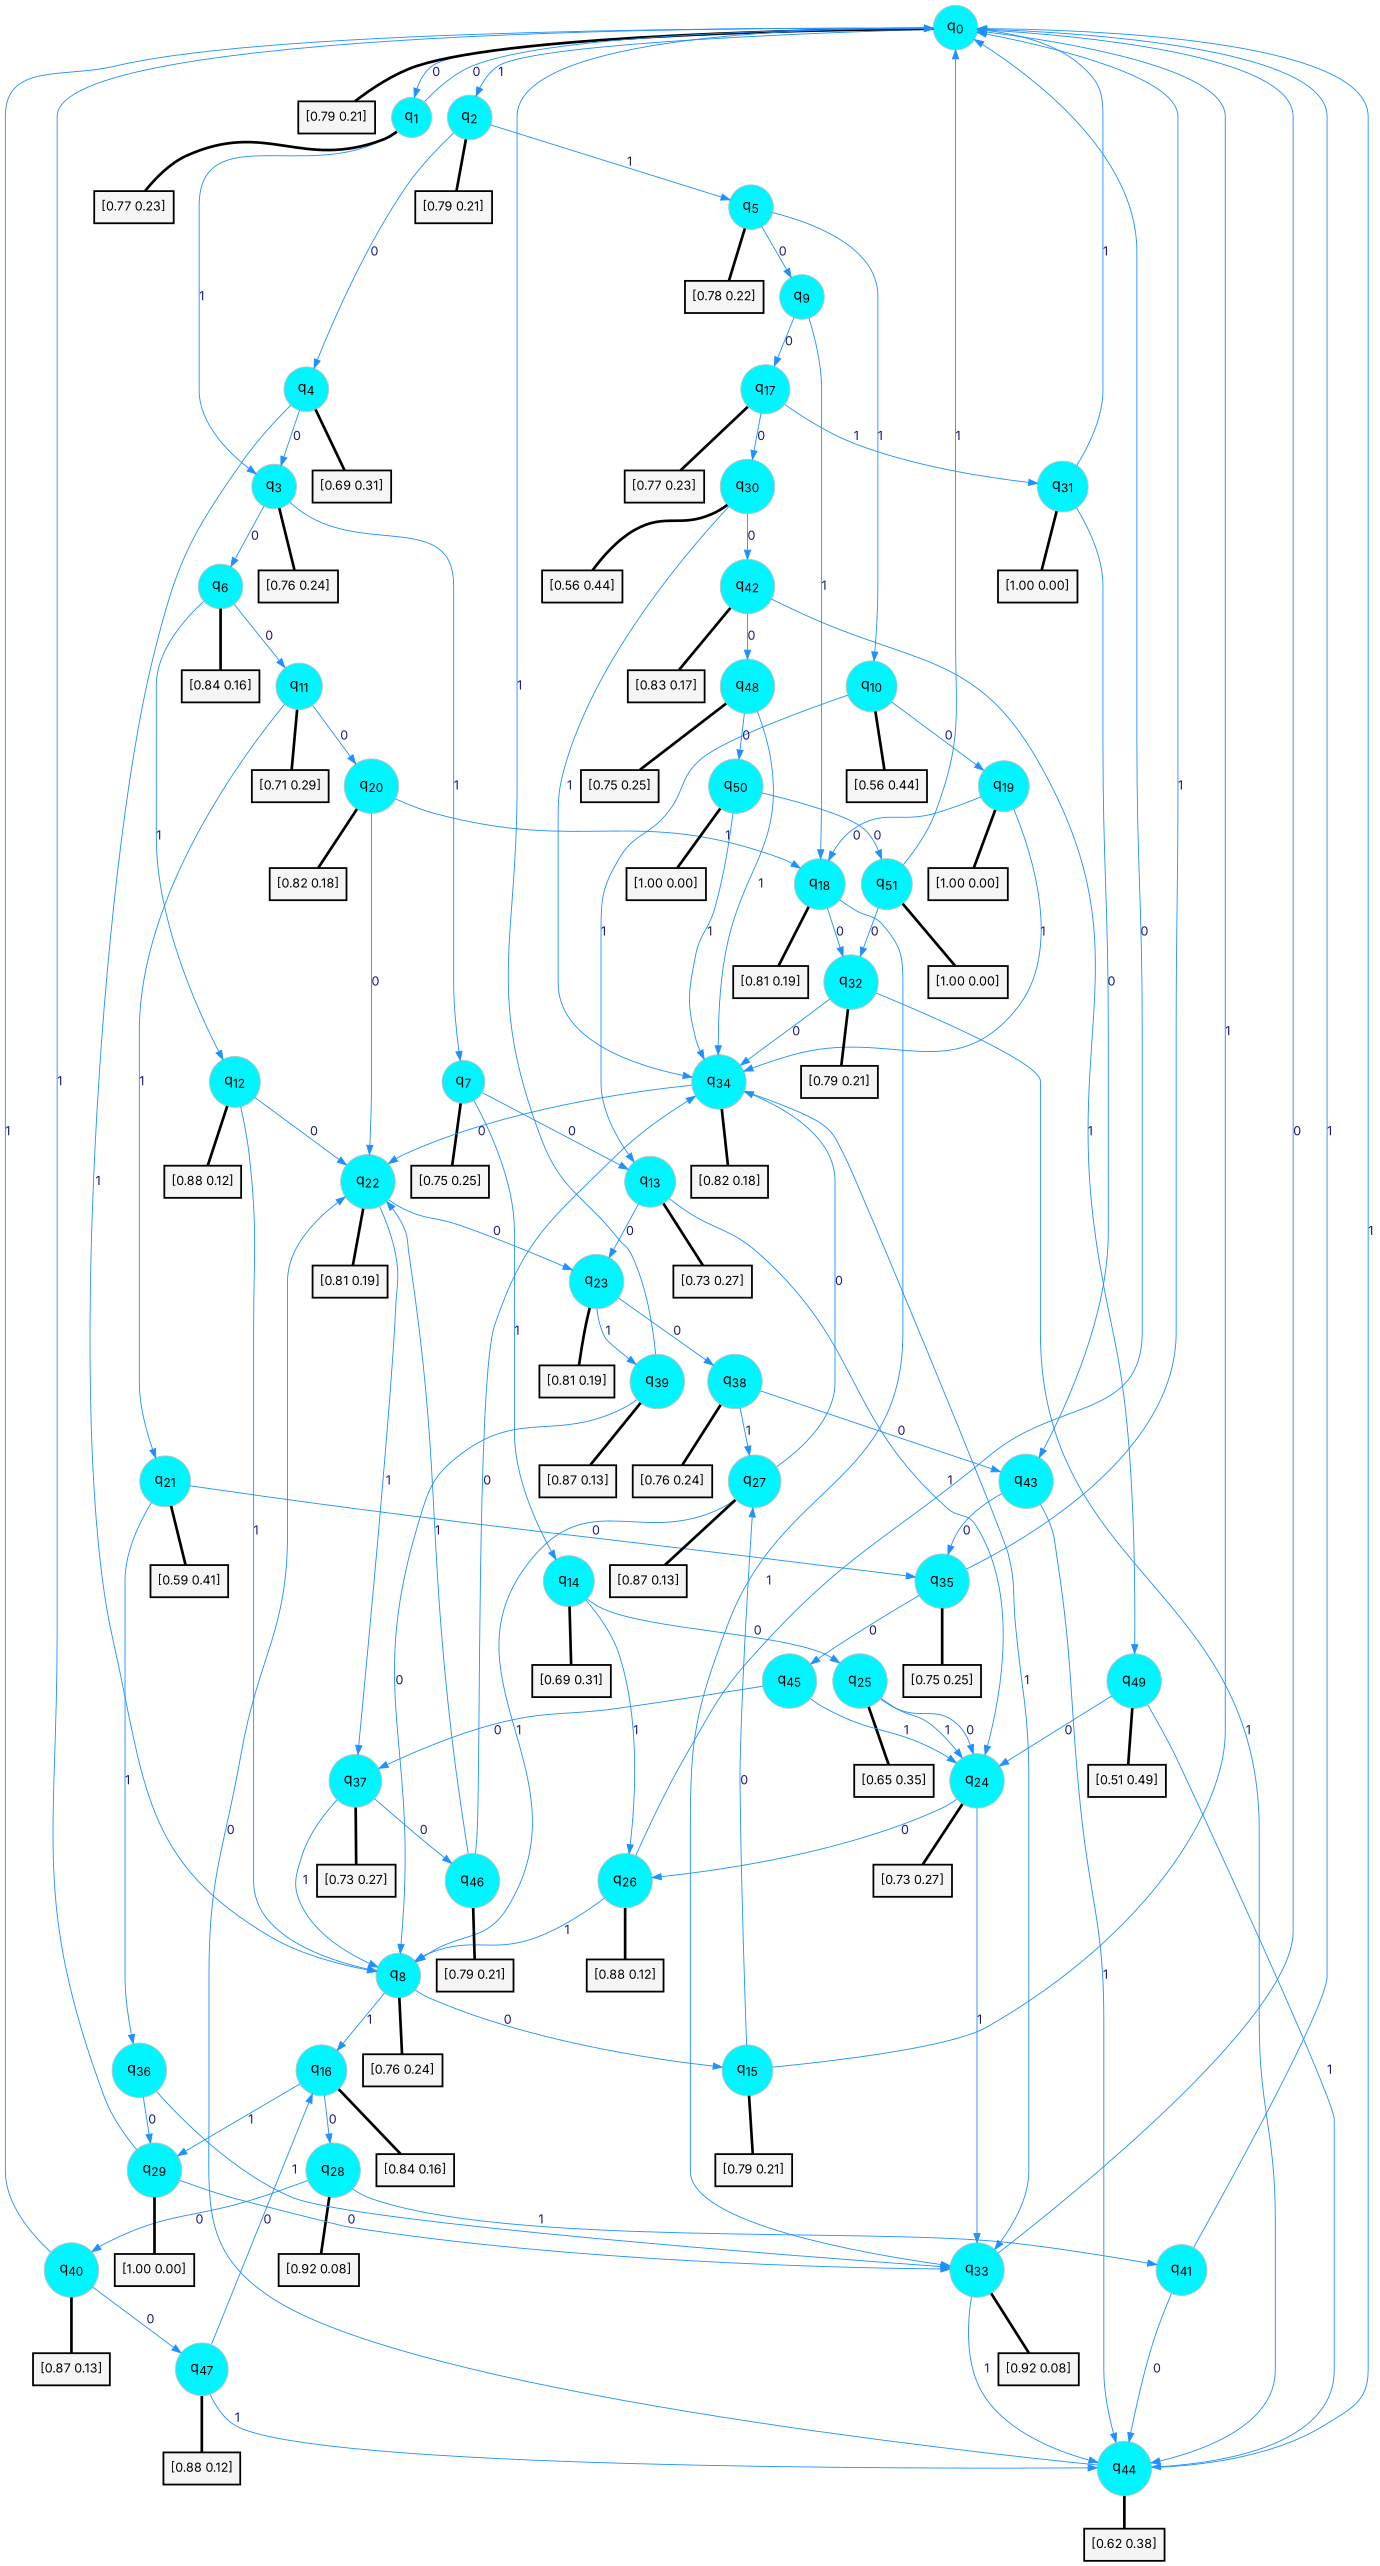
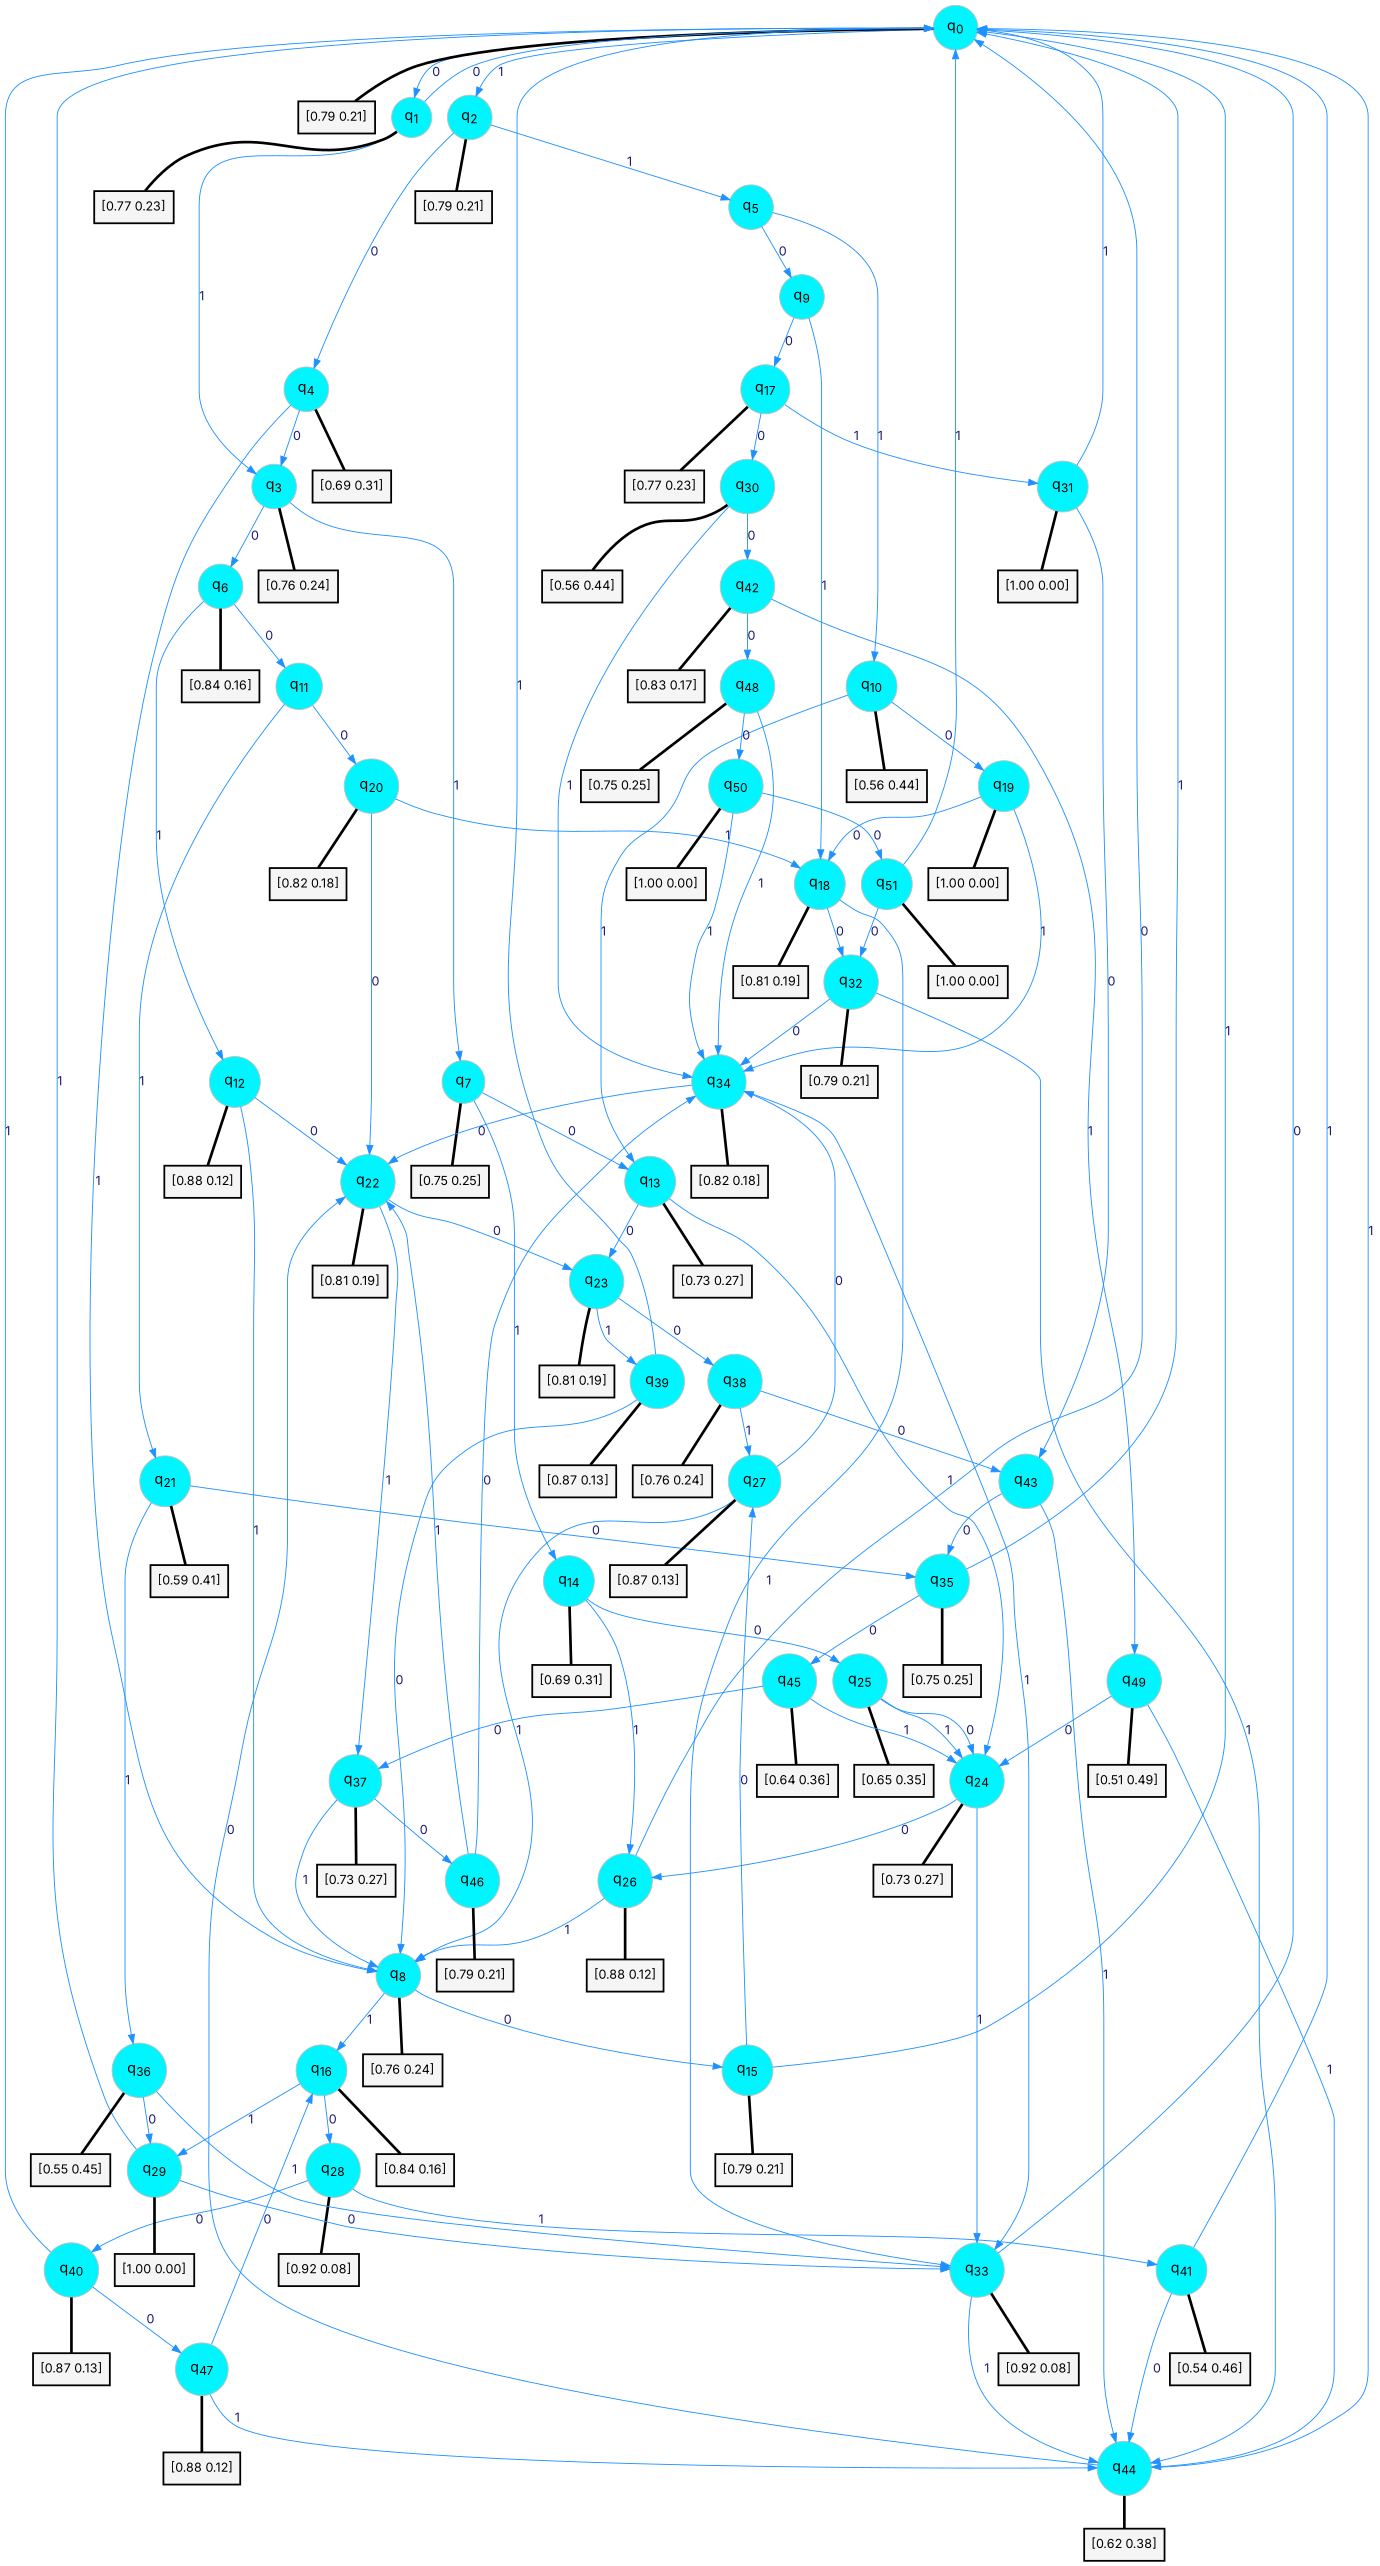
node "[0.78 0.22]": removed
node "[0.71 0.29]": removed
node "[0.64 0.36]": added
node "[0.55 0.45]": added
node "[0.54 0.46]": added
